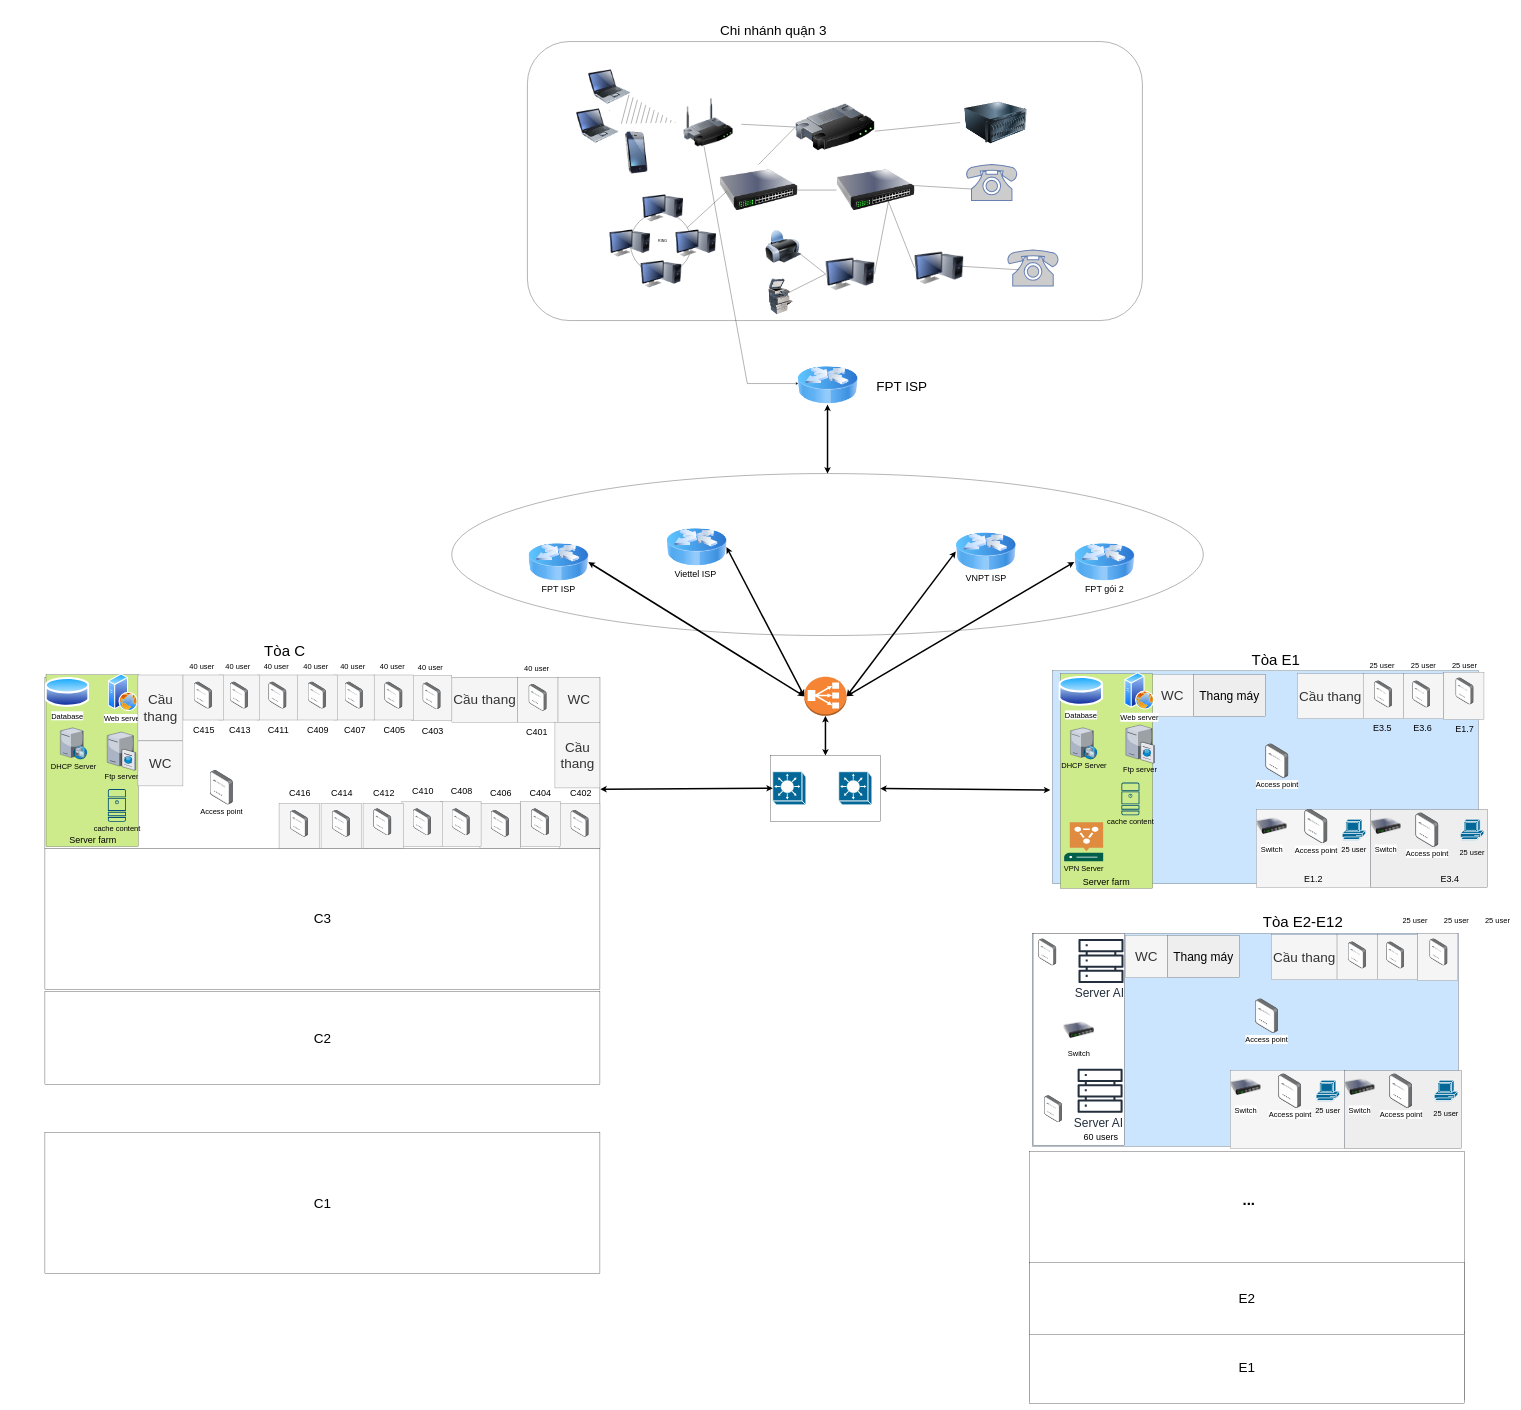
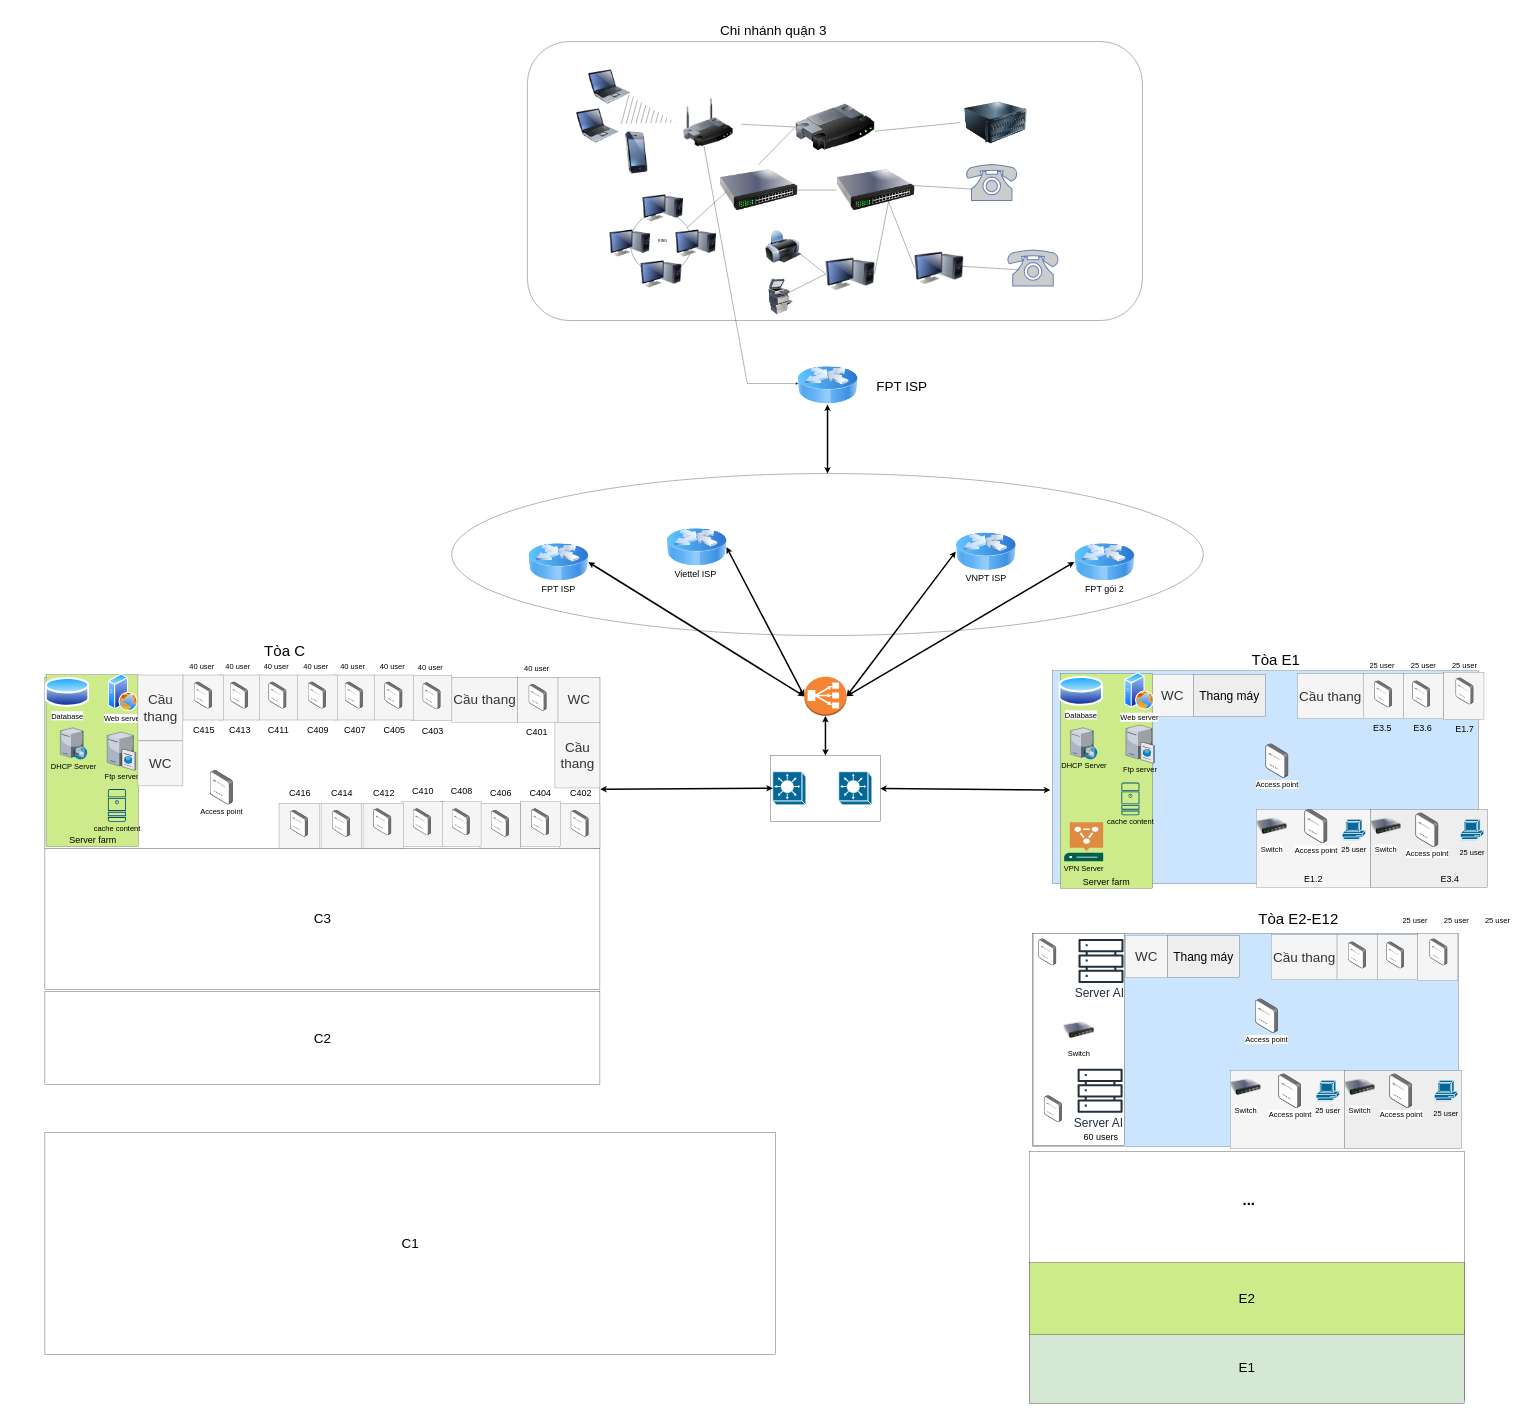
node "Tòa E2-E12": moved (1303, 921) -> (1298, 918)
node "C1": size 555x141 -> 731x222
node "E2": fillcolor #ffffff -> #cdeb8b
node "E1": fillcolor #ffffff -> #d5e8d4
